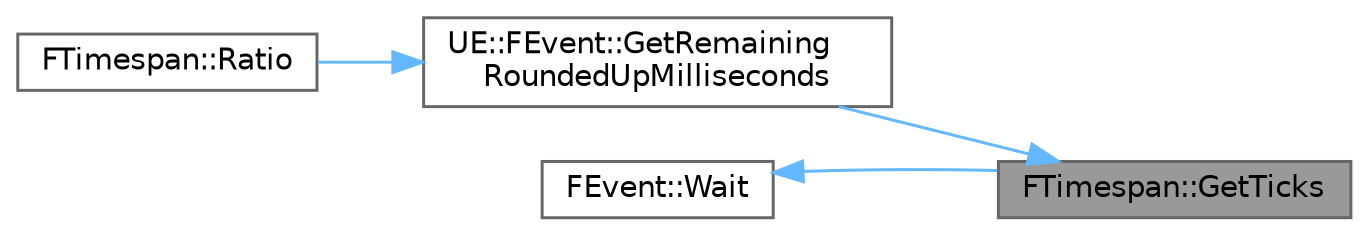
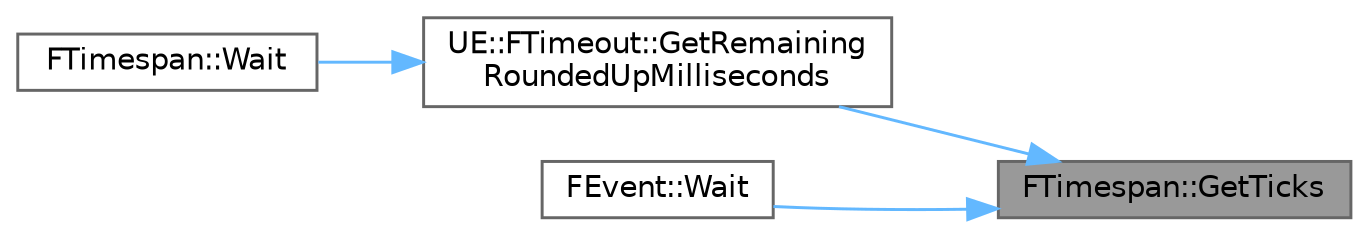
node "FTimespan::Ratio": label "FTimespan::Ratio" -> "FTimespan::Wait"
node "UE::FEvent::GetRemaining RoundedUpMilliseconds": label "UE::FEvent::GetRemaining RoundedUpMilliseconds" -> "UE::FTimeout::GetRemaining RoundedUpMilliseconds"
edge "FTimespan::GetTicks" -> "FEvent::Wait": reversed
